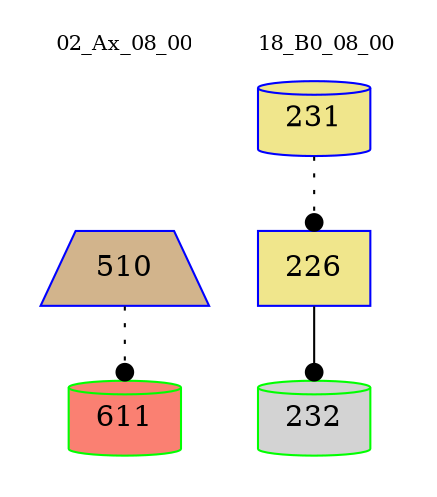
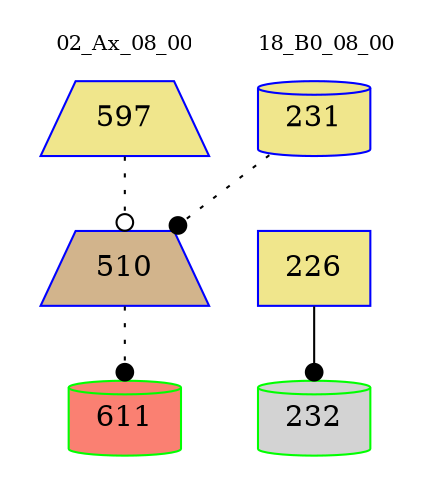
node "597": added
edge "231" -> "226": now "231" -> "510"
